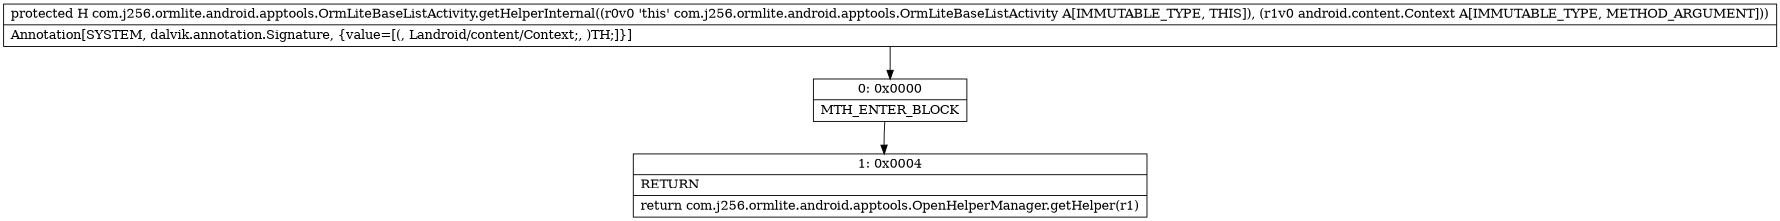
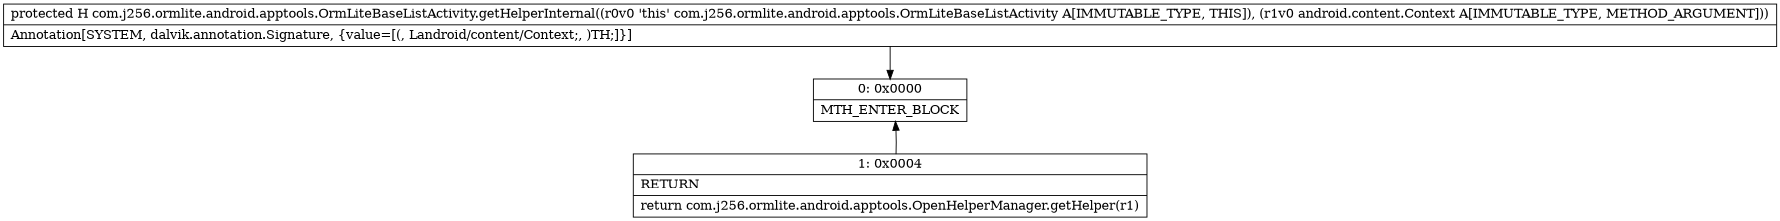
edge "0: 0x0000" -> "1: 0x0004": reversed
